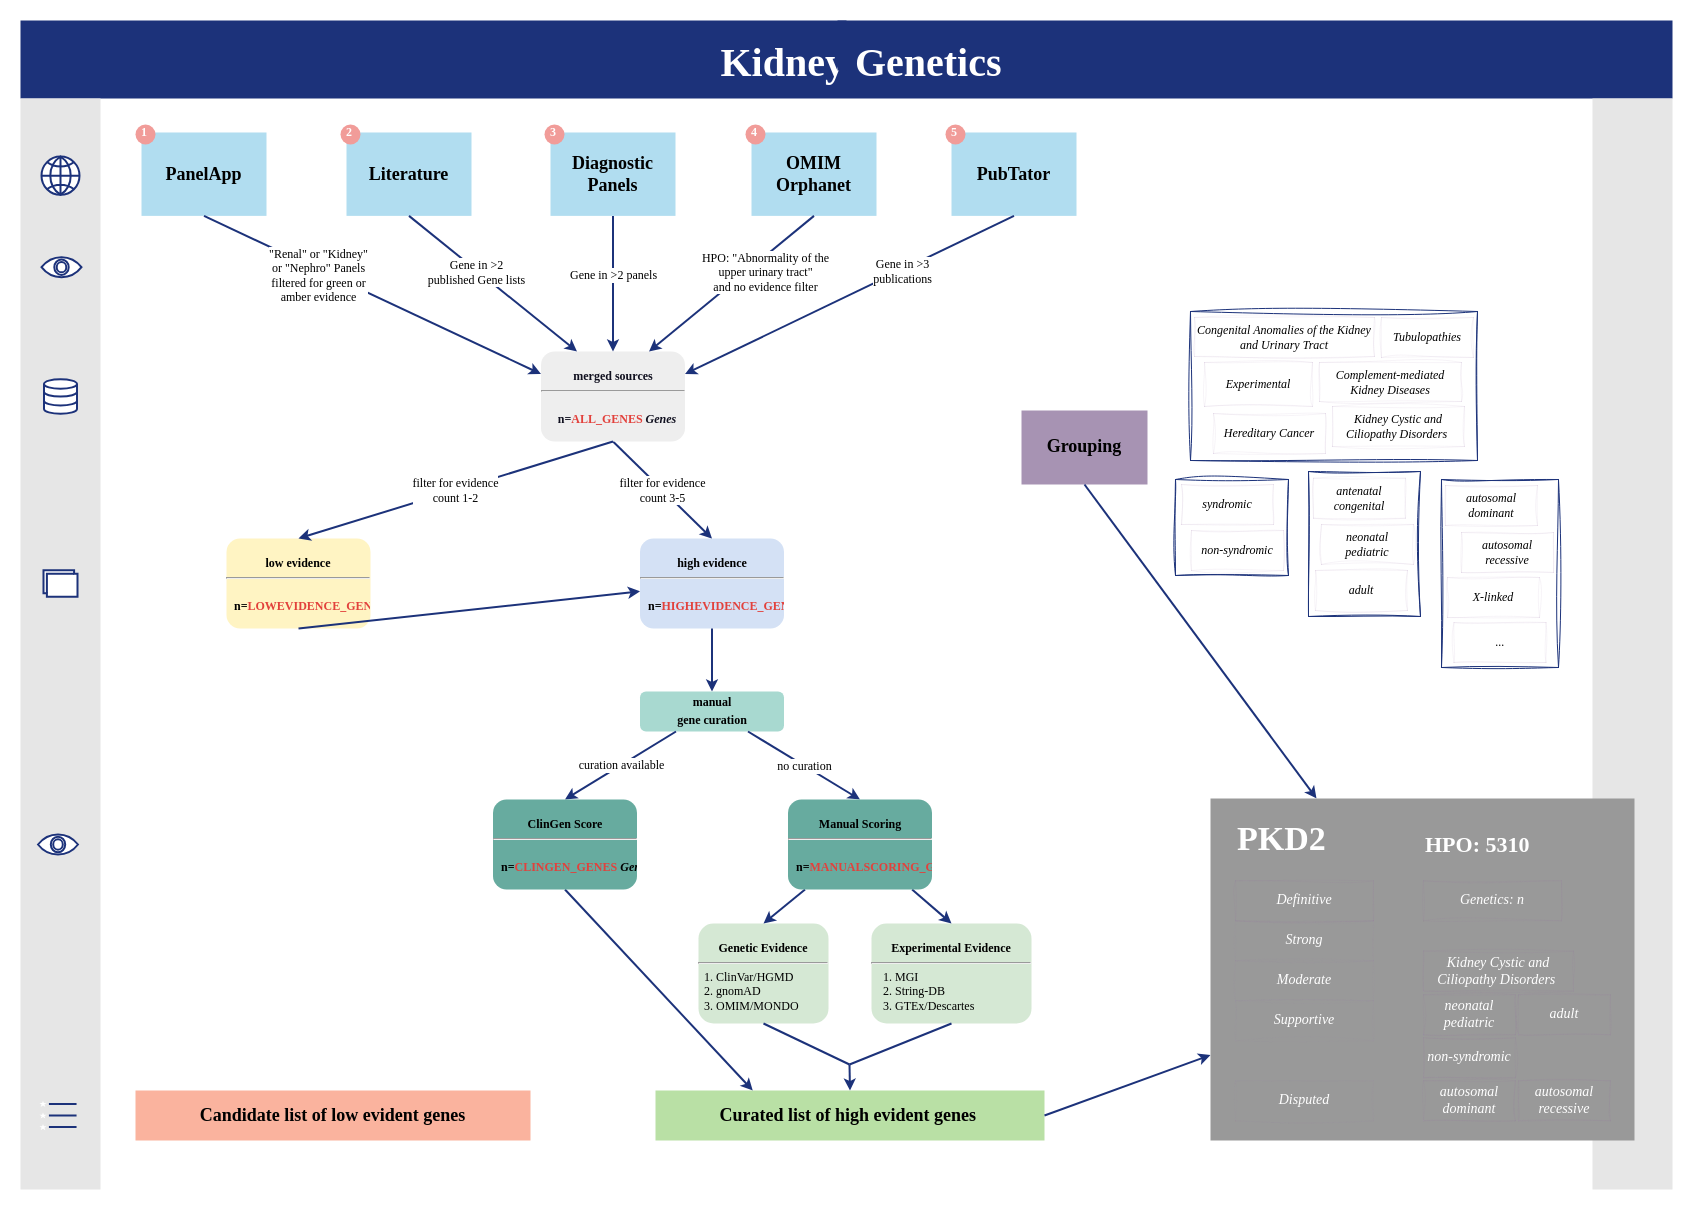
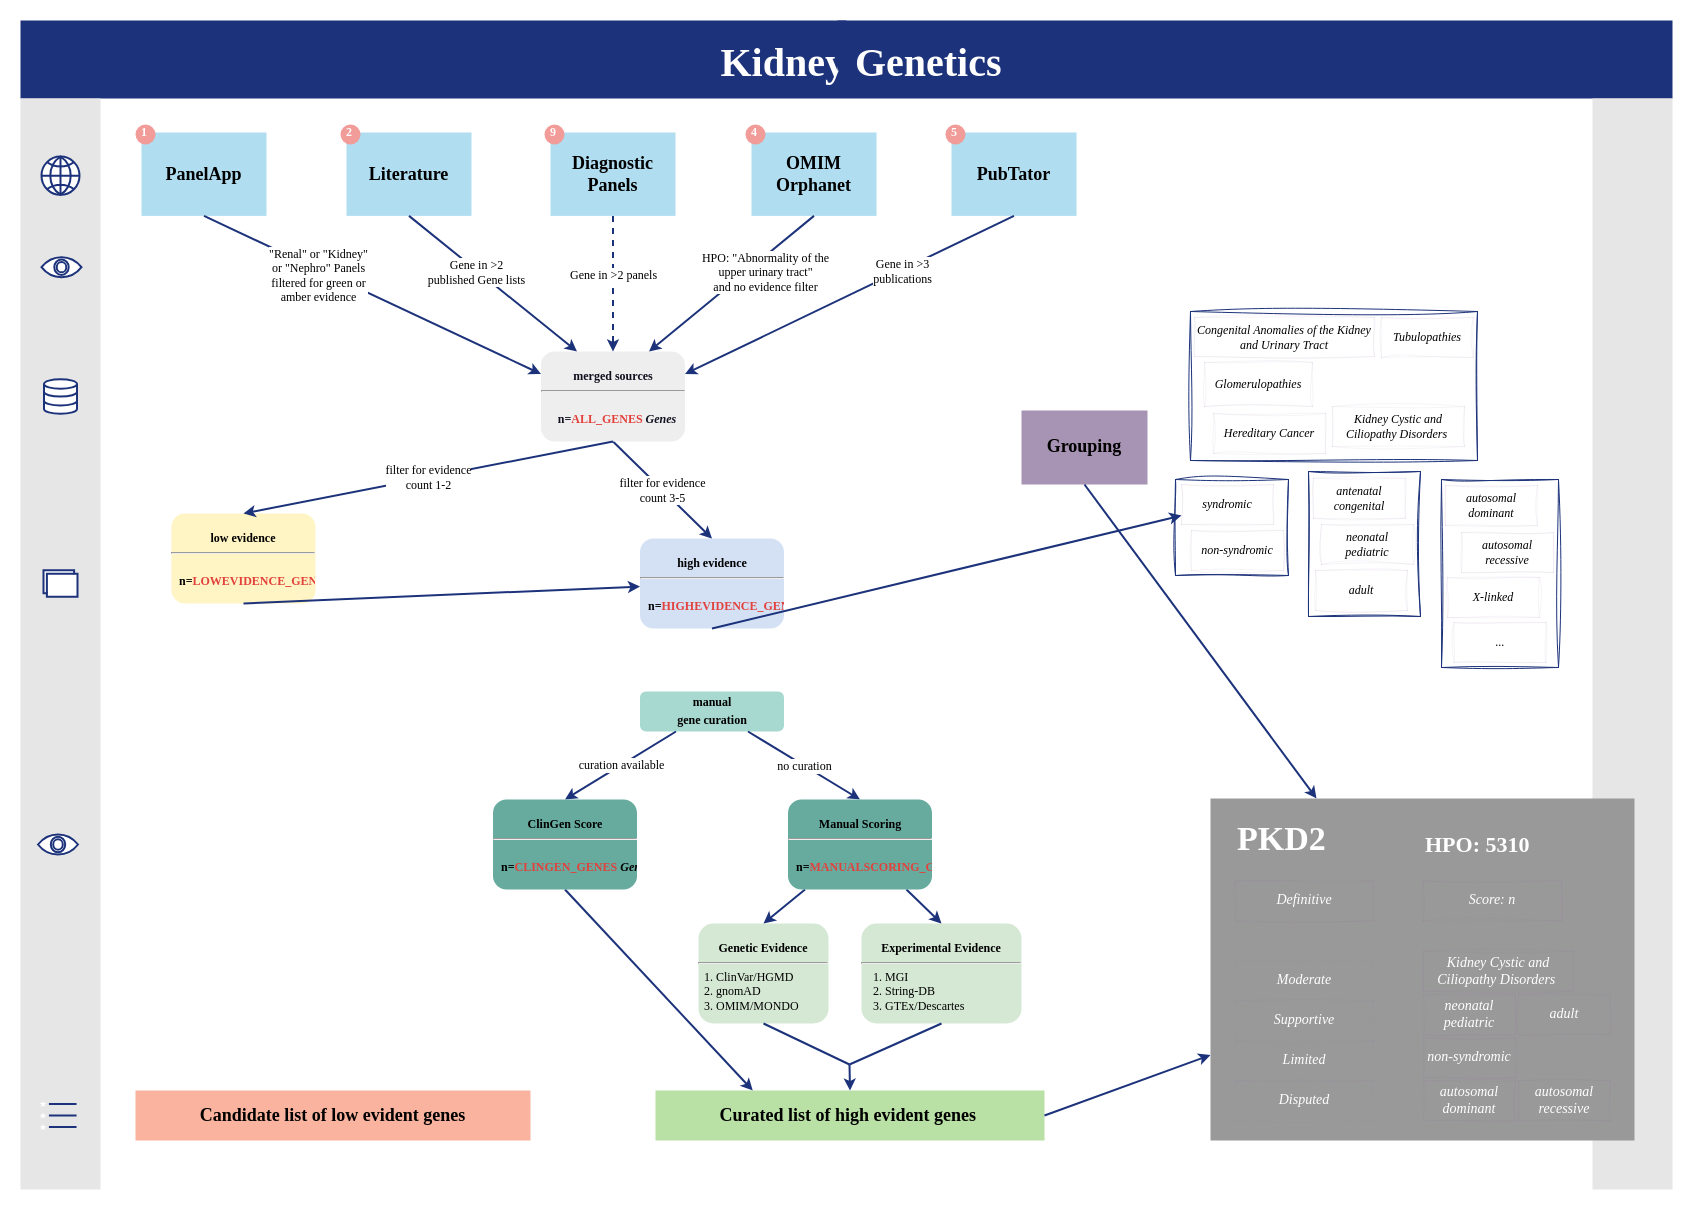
node "3": label "3" -> "9"
edge "Diagnostic Panels" -> "merged sources n=ALL_GENES Genes": style solid -> dashed
node "Complement-mediated Kidney Diseases": removed
node "Experimental": label "Experimental" -> "Glomerulopathies"
node "low evidence n=LOWEVIDENCE_GENES Genes": moved (299, 584) -> (244, 559)
edge "high evidence n=HIGHEVIDENCE_GENES Genes" -> "manual gene curation": now "high evidence n=HIGHEVIDENCE_GENES Genes" -> "syndromic"
node "Genetics: n": label "Genetics: n" -> "Score: n"
node "Strong": removed
node "Experimental Evidence 1. MGI 2. String-DB 3. GTEx/Descartes": moved (952, 974) -> (942, 974)
node "Limited": added
